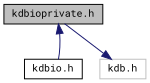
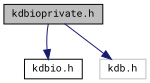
edge "kdbio.h" -> "kdbioprivate.h": reversed
